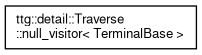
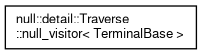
node "ttg::detail::Traverse ::null_visitor< TerminalBase >": label "ttg::detail::Traverse ::null_visitor< TerminalBase >" -> "null::detail::Traverse ::null_visitor< TerminalBase >"
